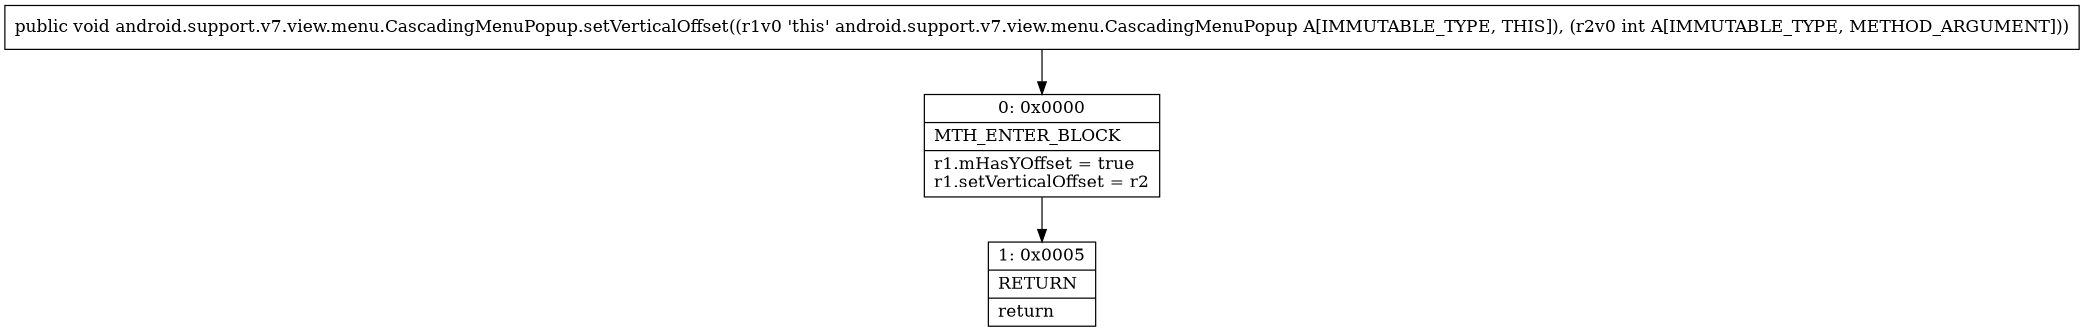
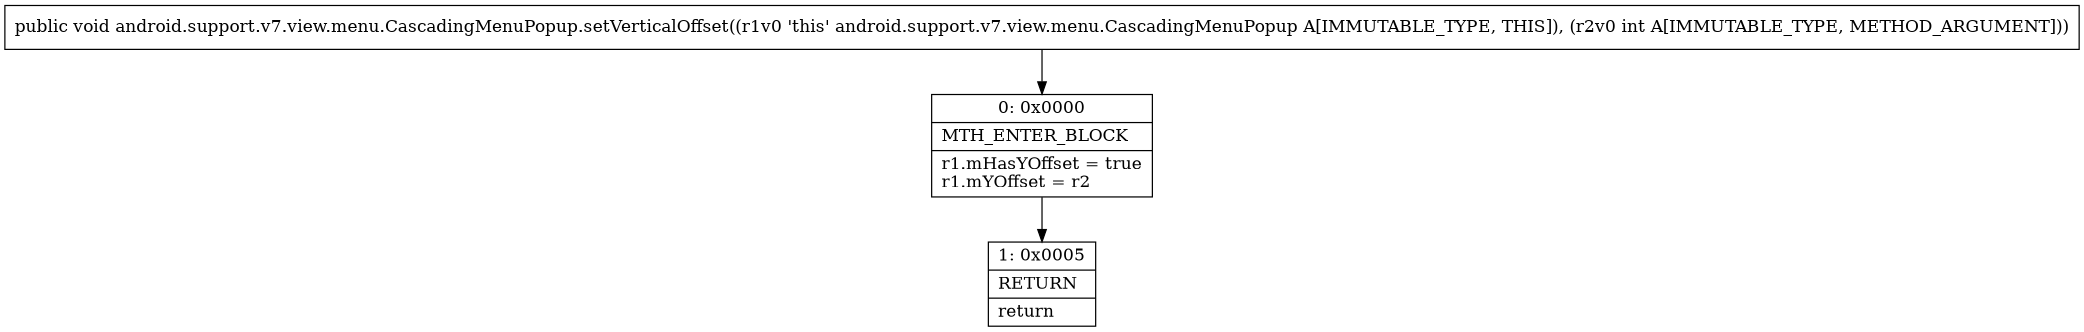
node "0: 0x0000": text "r1.setVerticalOffset = r2" -> "r1.mYOffset = r2"
